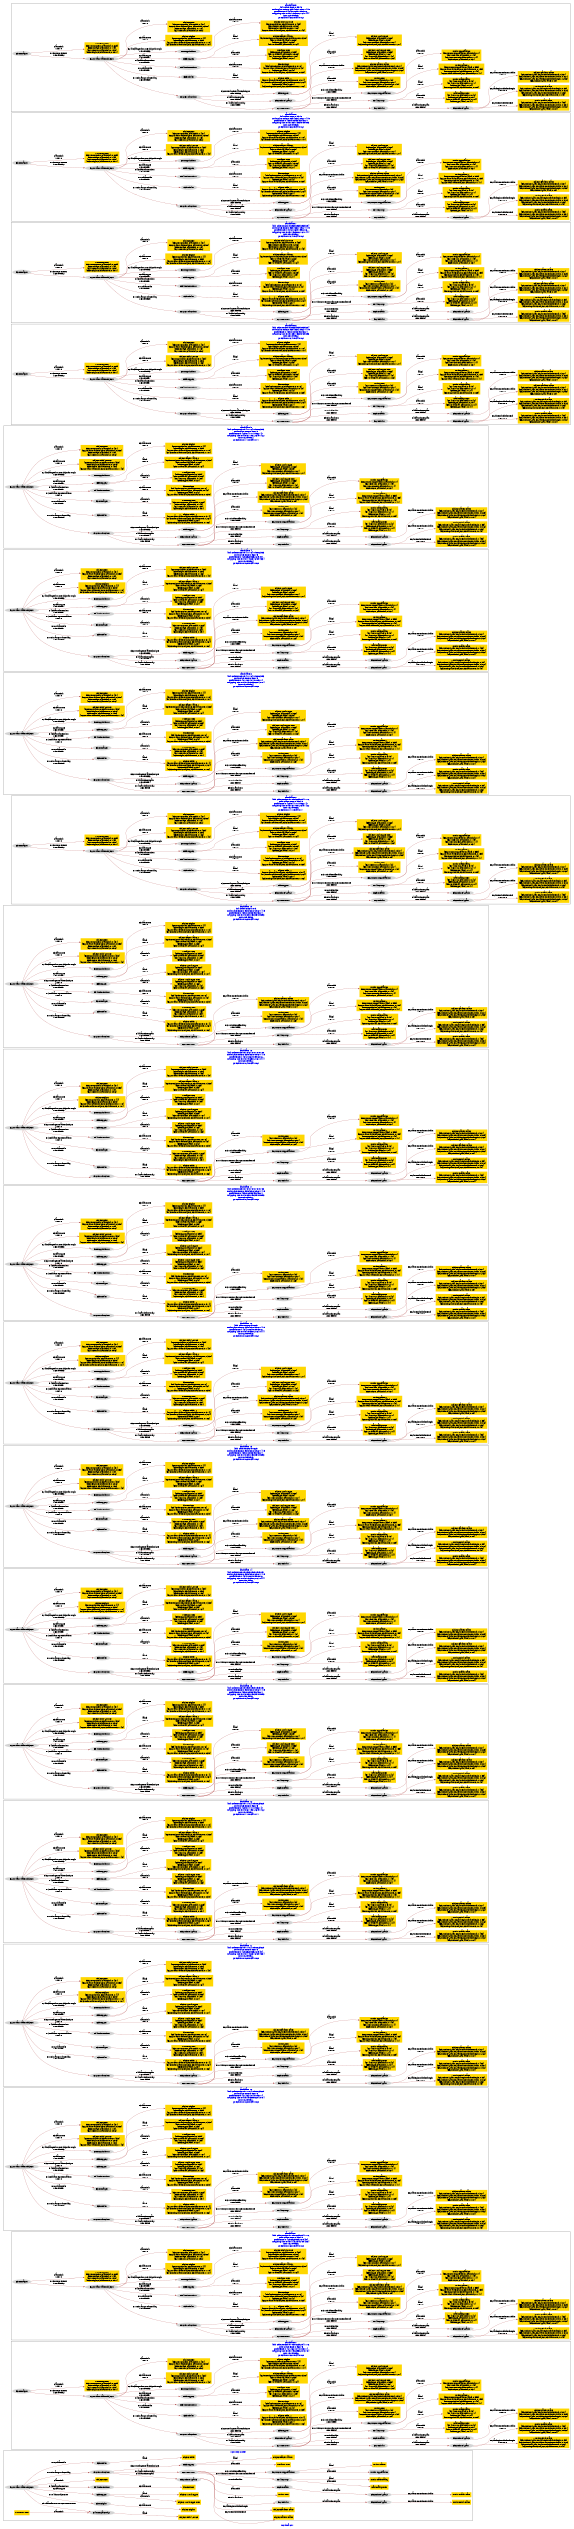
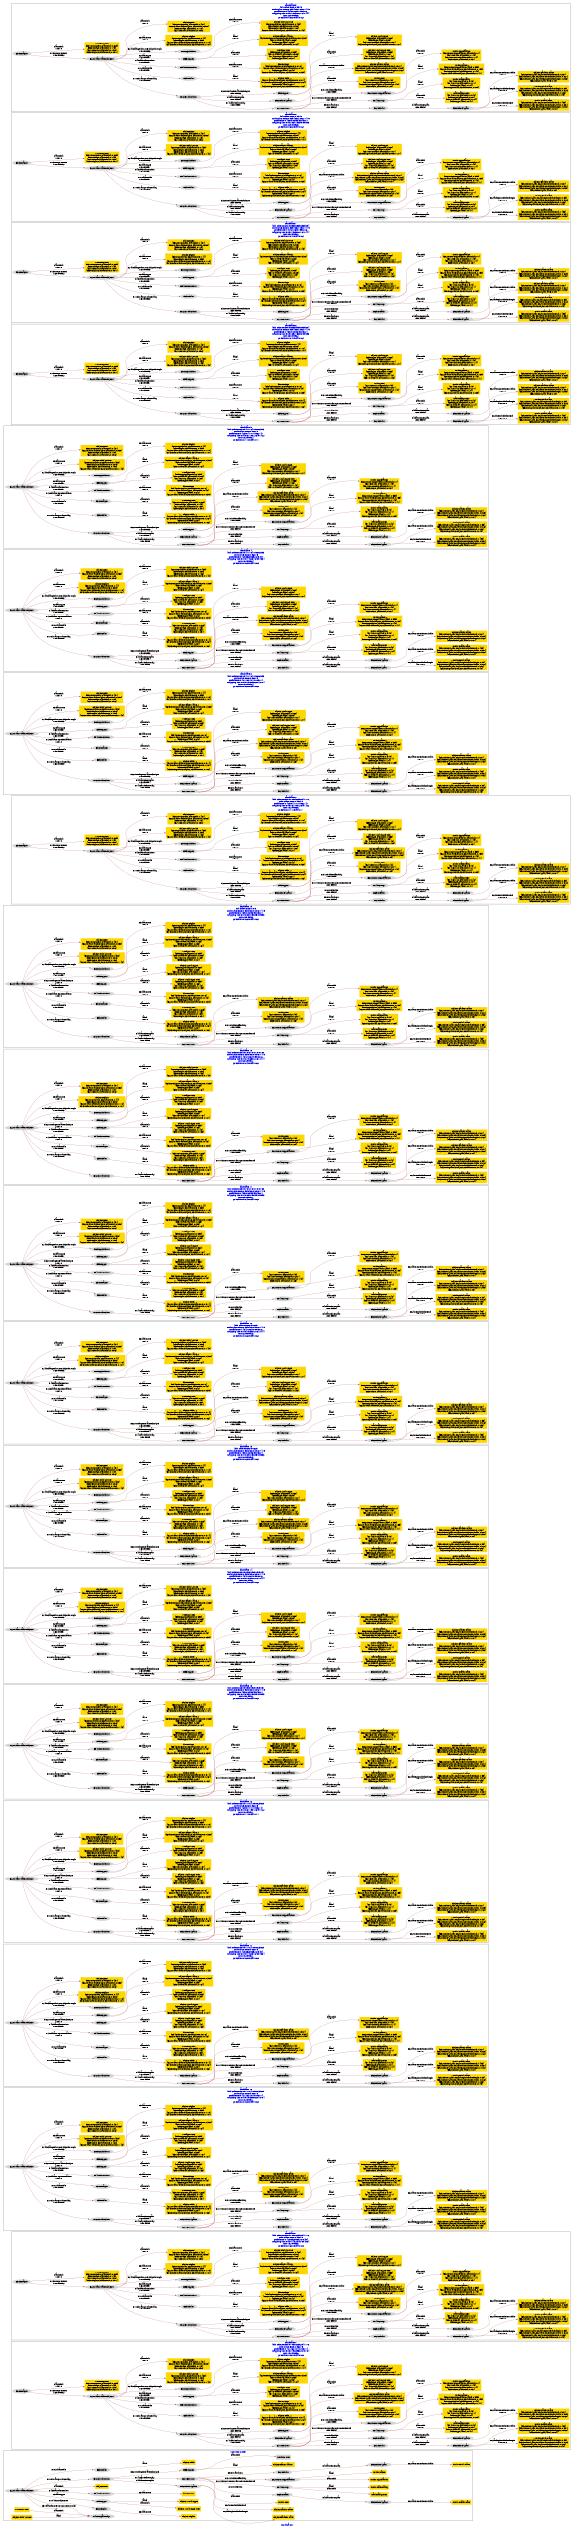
node "Medium URI": fillcolor gold -> lightgray
node "Artist Appellation": fillcolor lightgray -> gold
edge "E40_Legal_Body1" -> "Object Link Source": reversed
